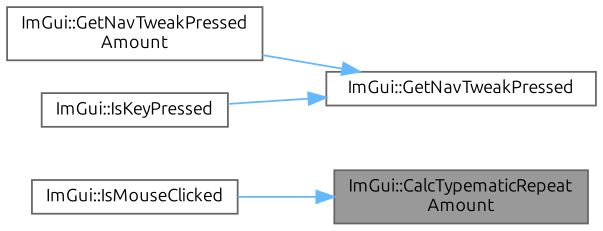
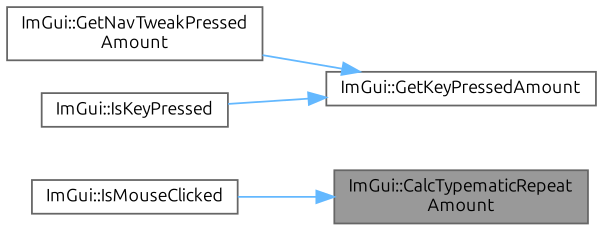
node "ImGui::GetNavTweakPressed": label "ImGui::GetNavTweakPressed" -> "ImGui::GetKeyPressedAmount"
